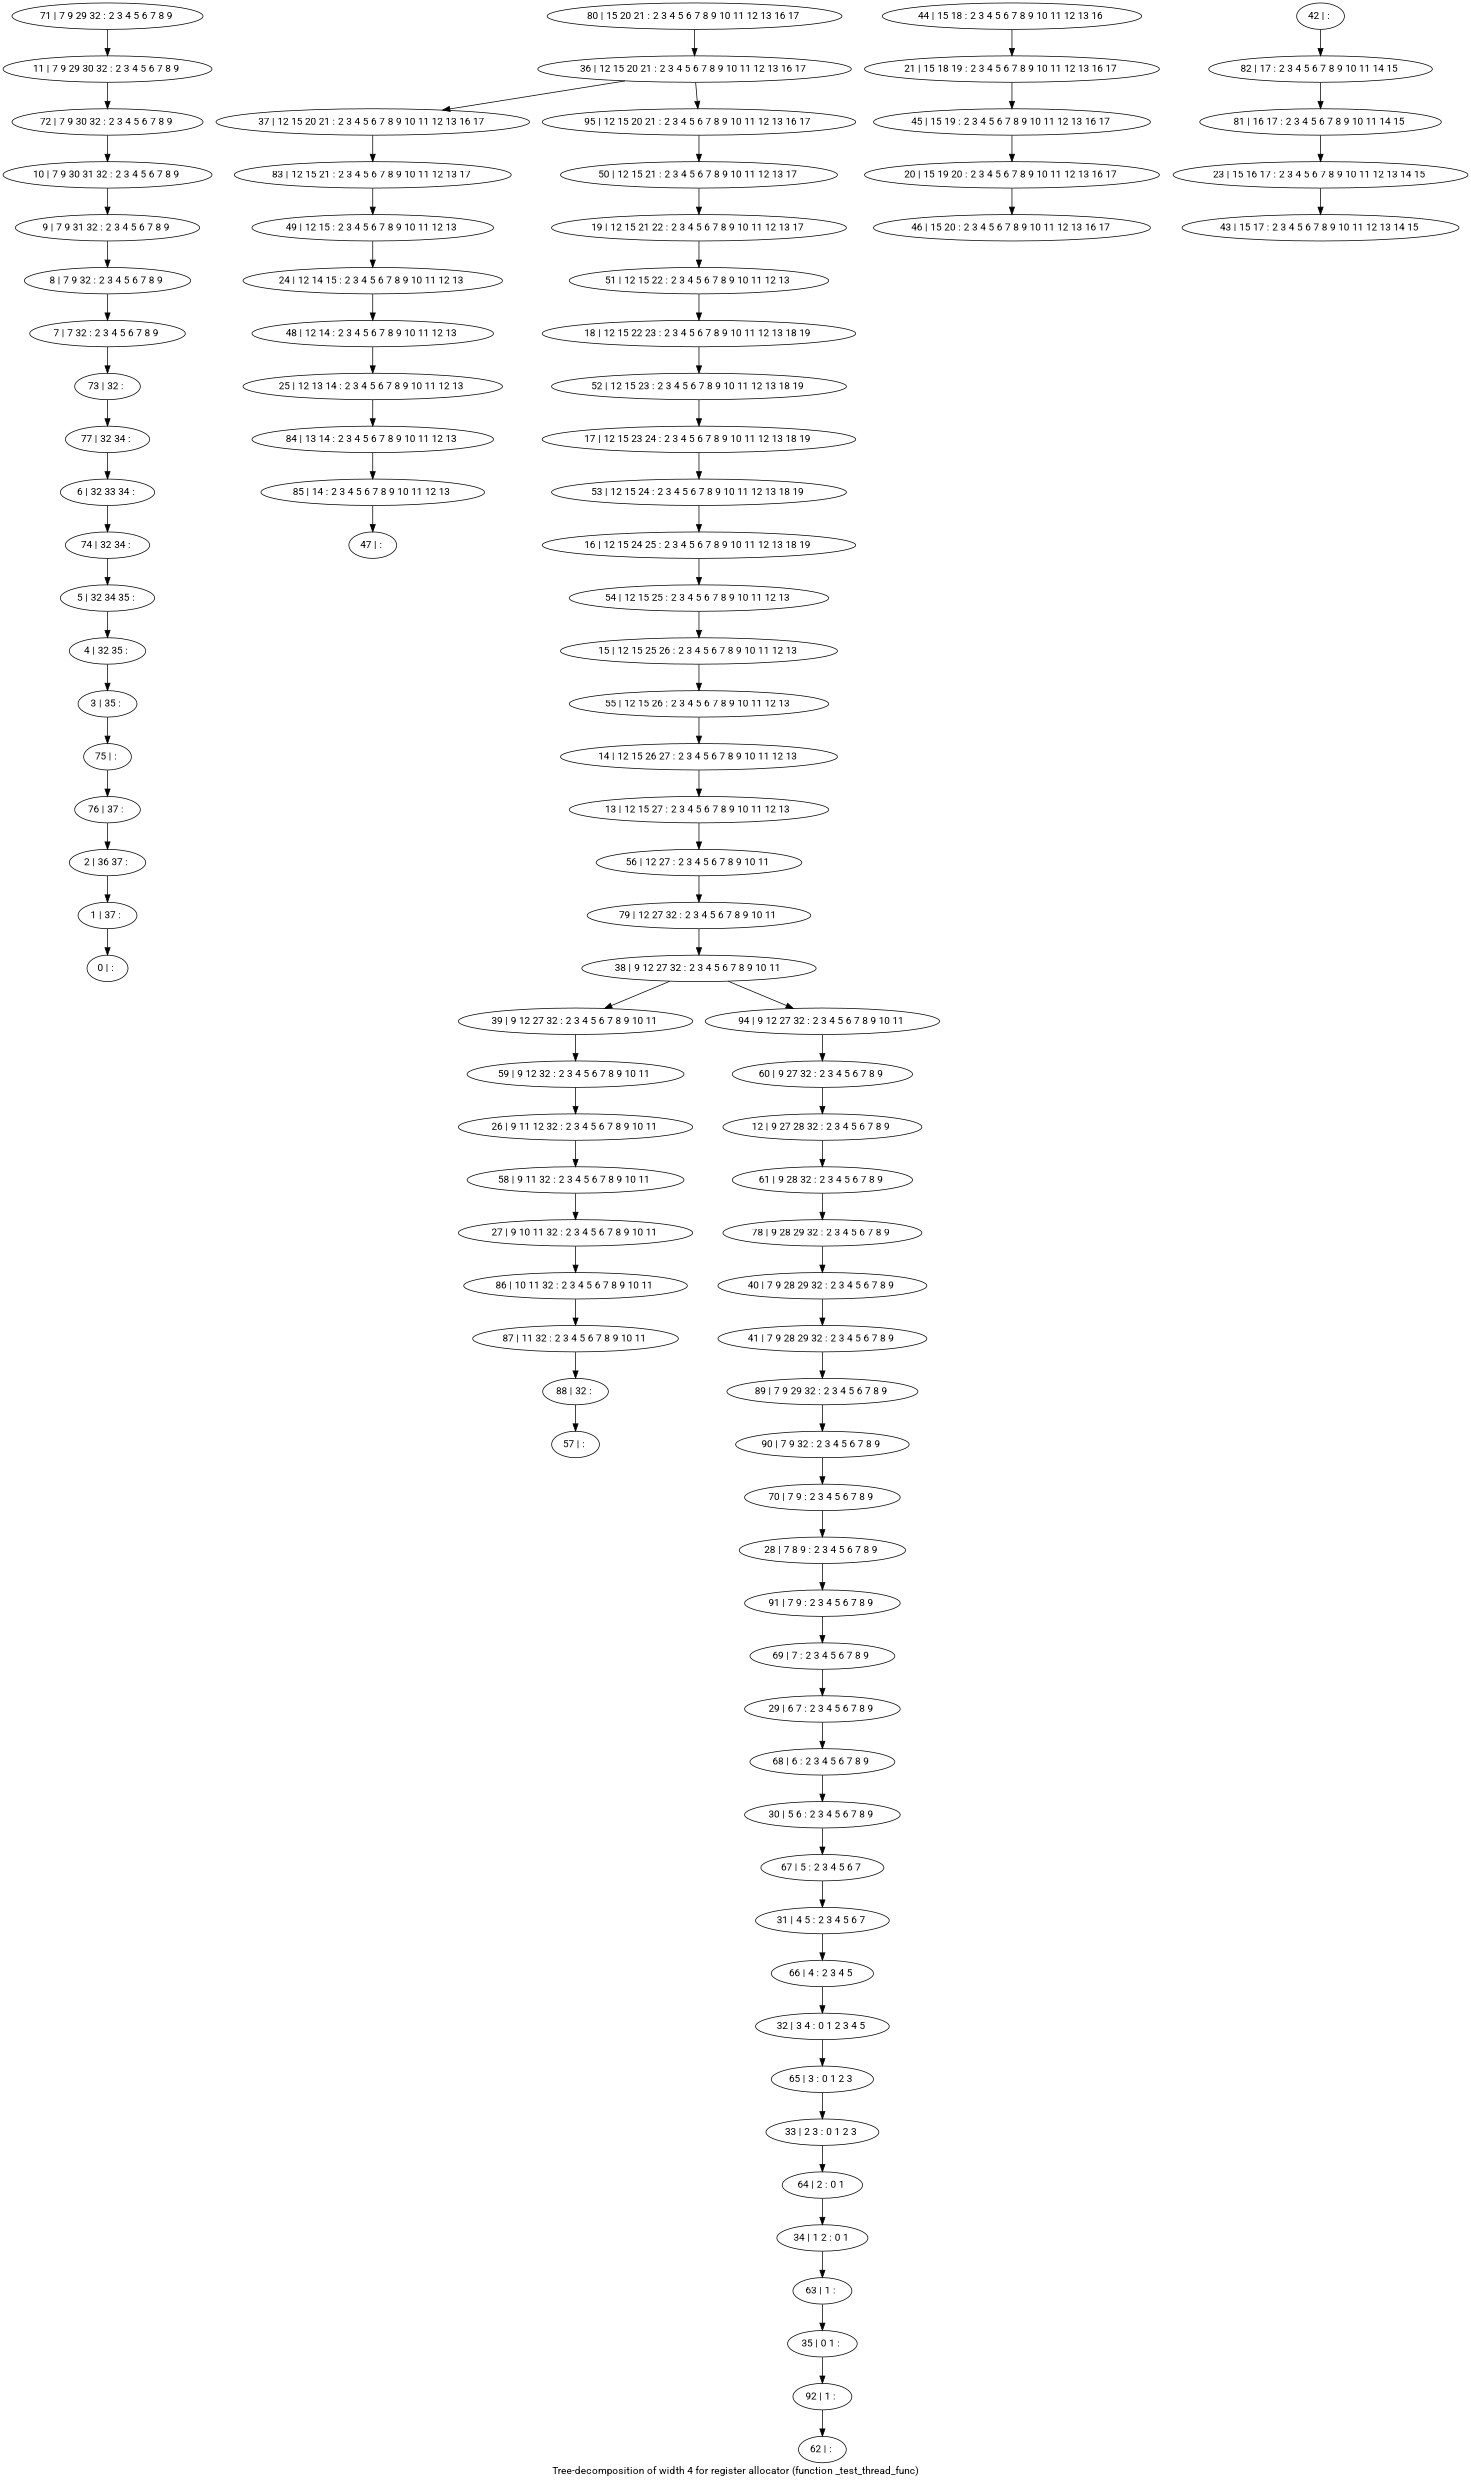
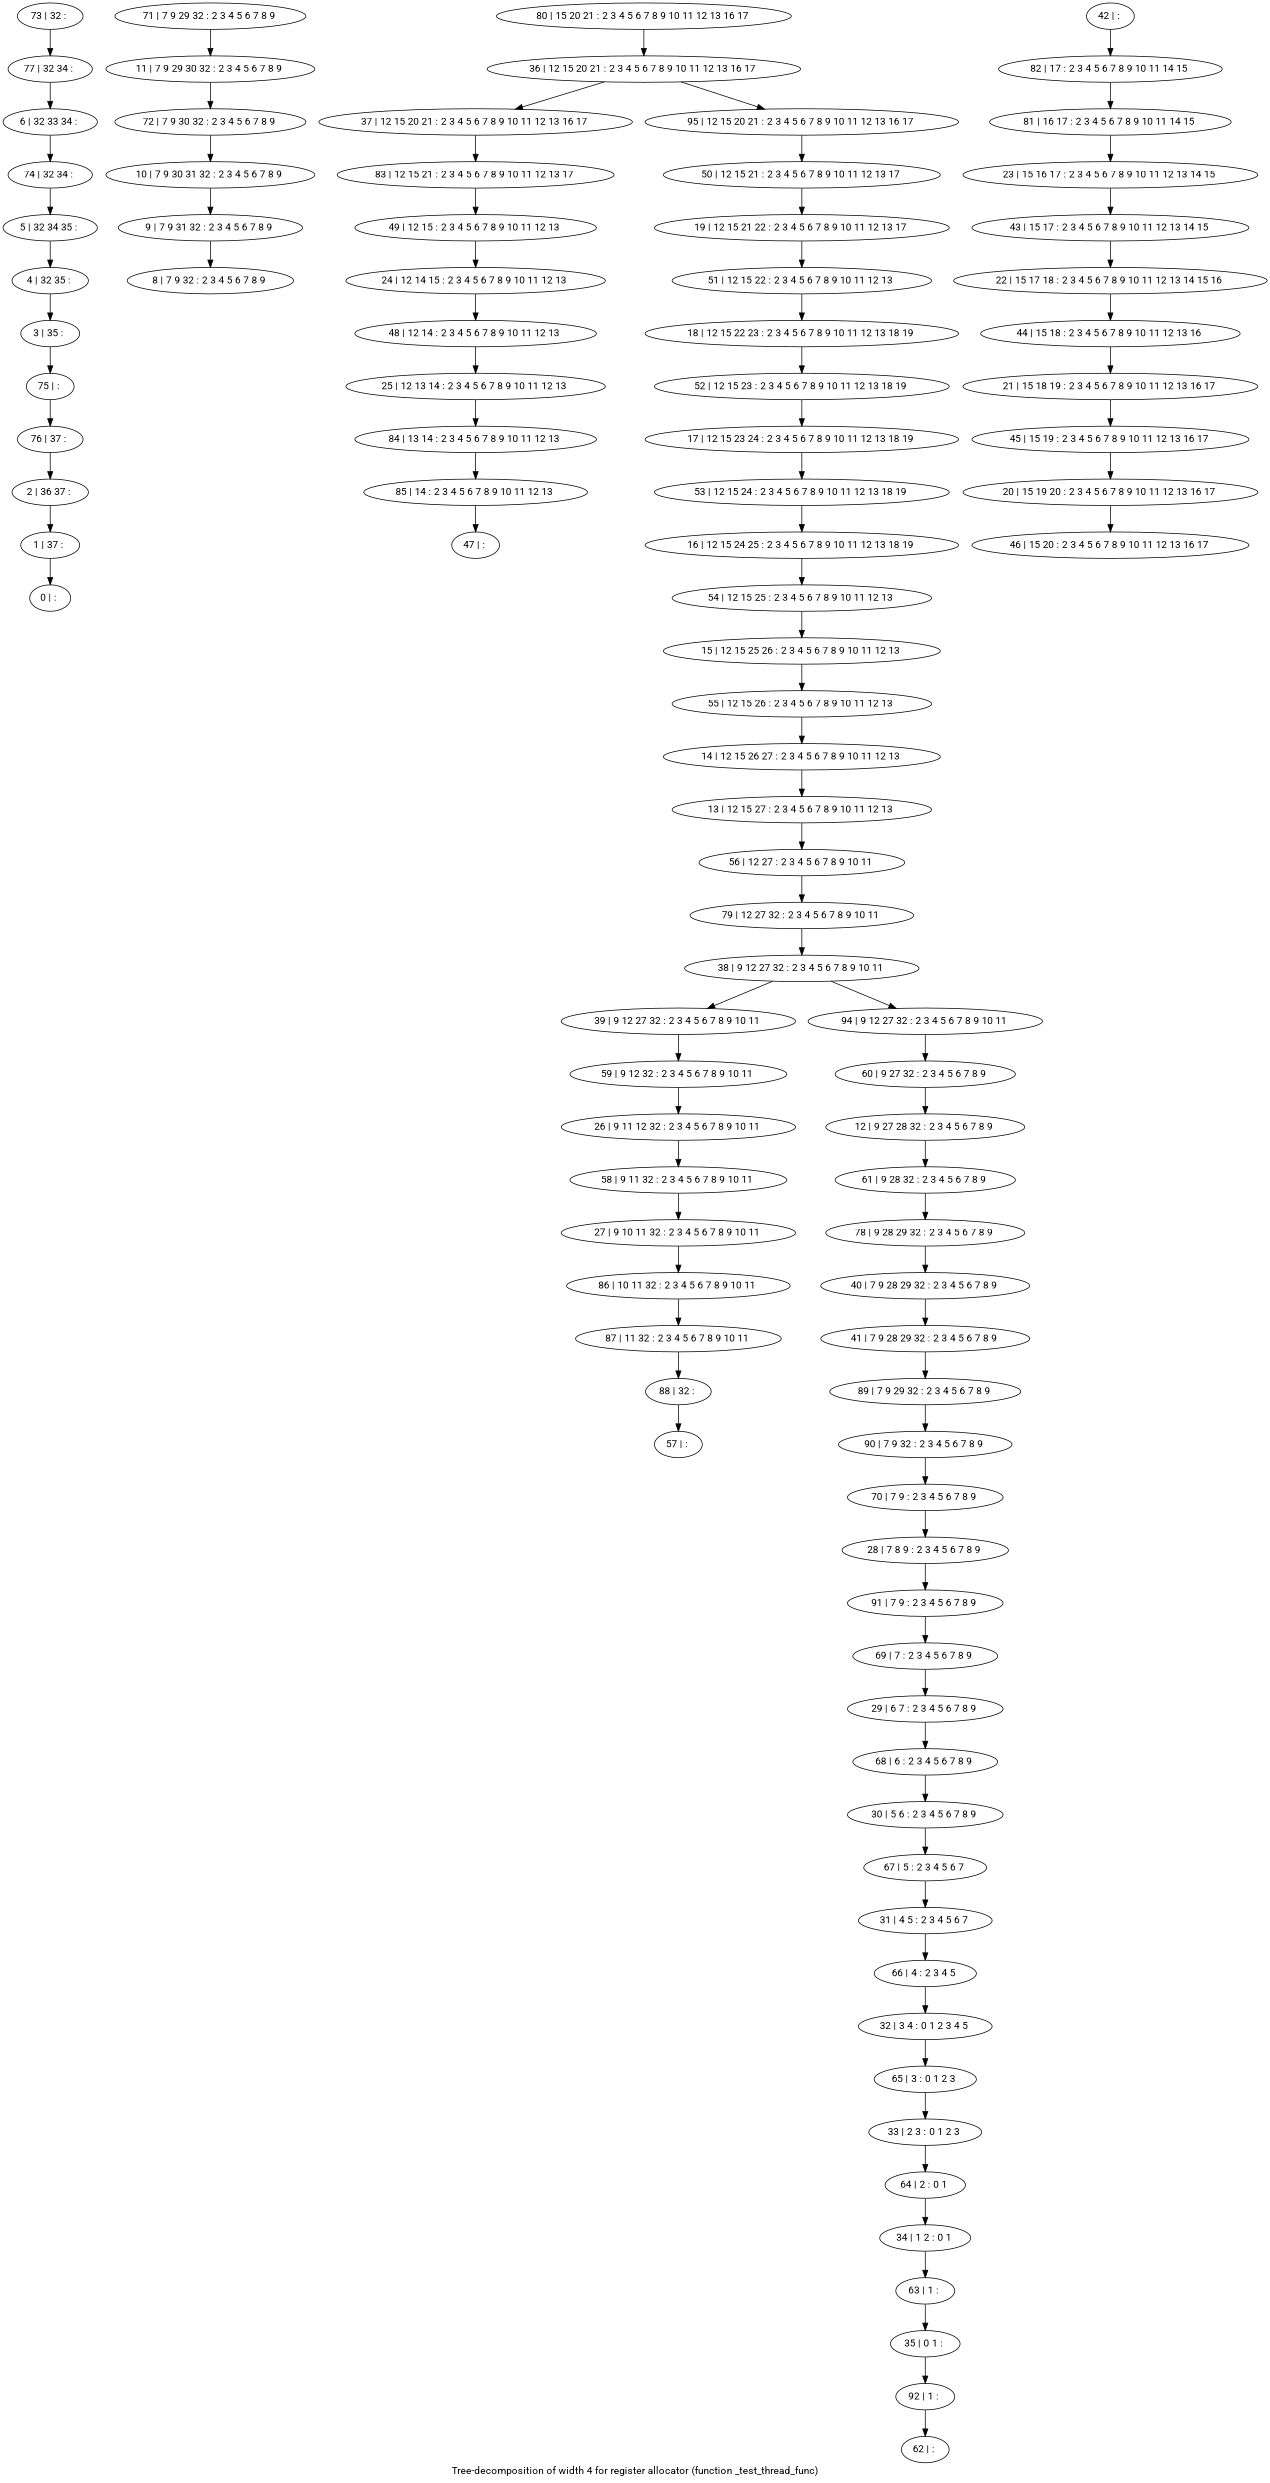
node "22 | 15 17 18 : 2 3 4 5 6 7 8 9 10 11 12 13 14 15 16": added
node "7 | 7 32 : 2 3 4 5 6 7 8 9": removed
